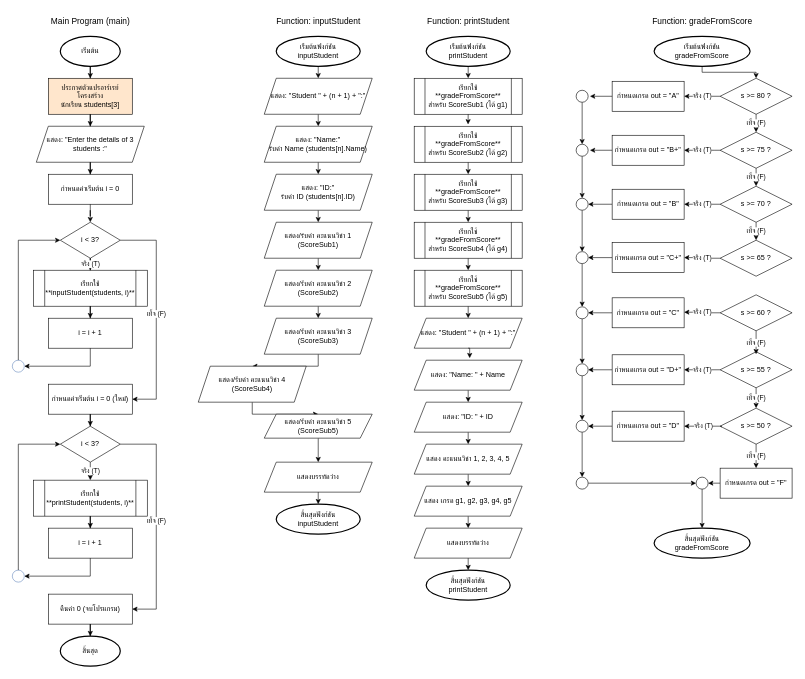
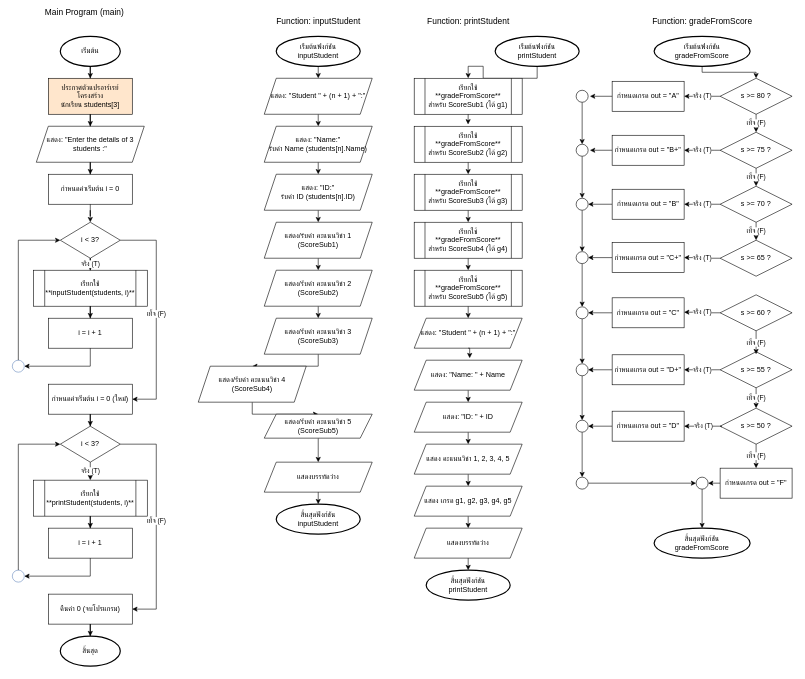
node "Main Program (main)": moved (90, 21) -> (84, 12)
node "เริ่มต้นฟังก์ชัน printStudent": moved (468, 51) -> (537, 51)
